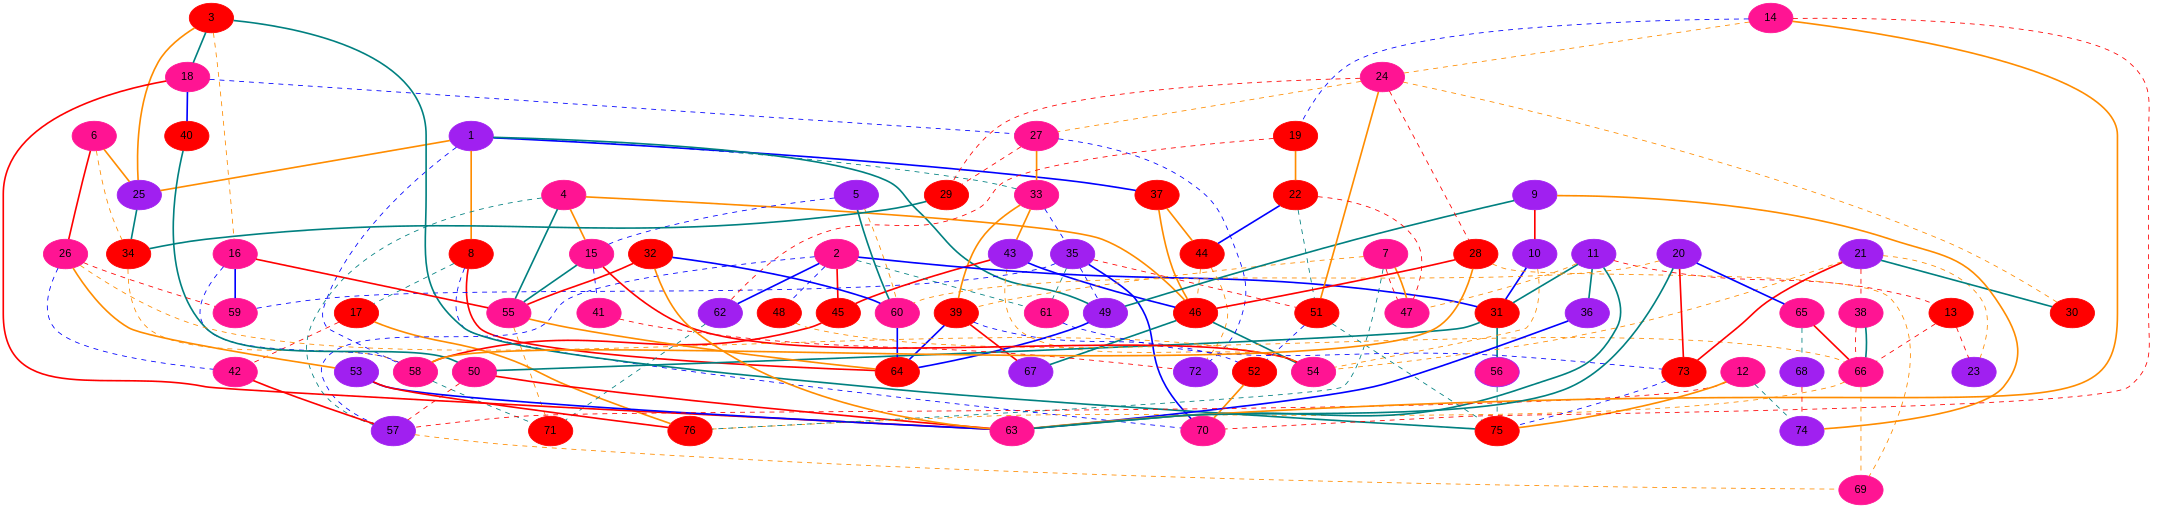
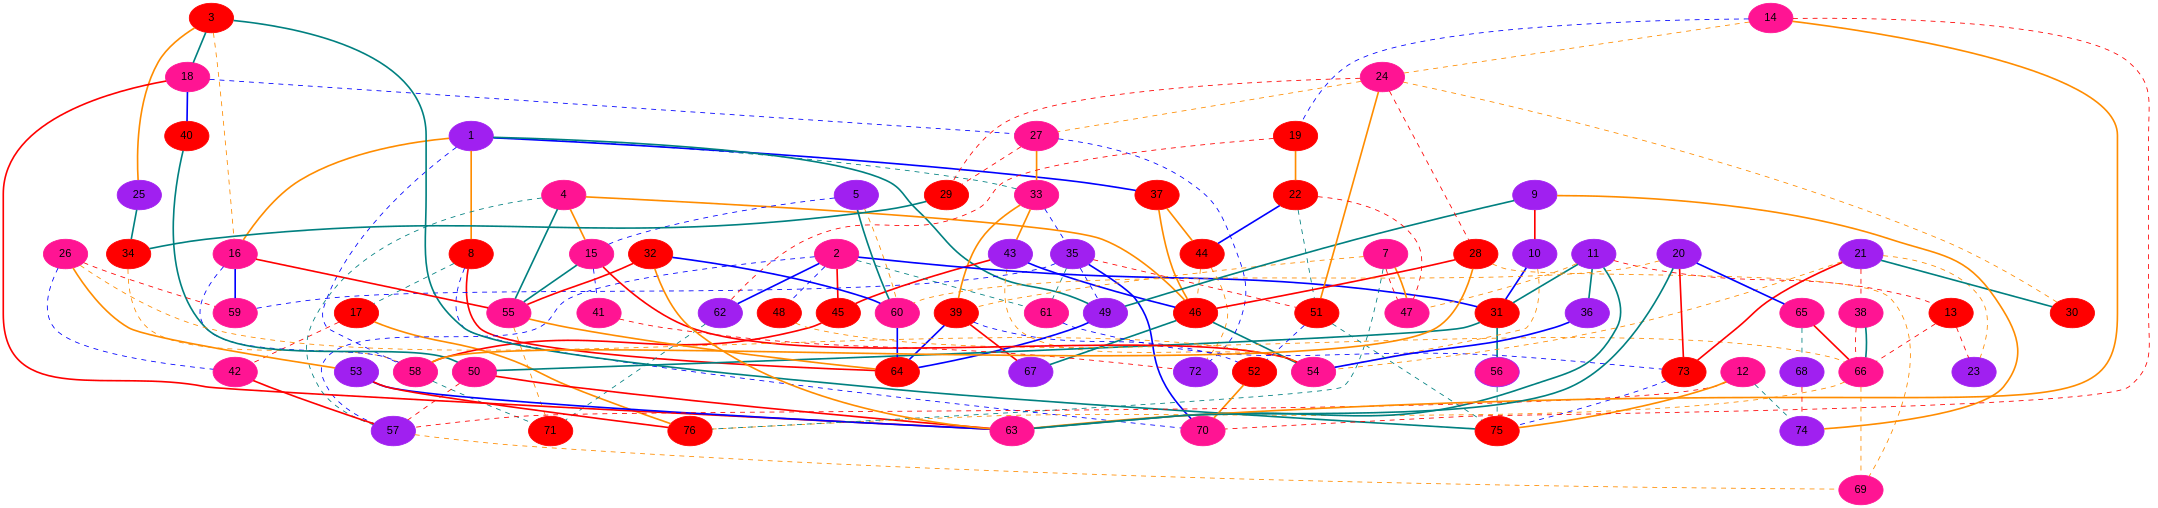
node "6": removed
edge "1" -- "25": now "1" -- "16"
edge "36" -- "63": now "36" -- "54"
